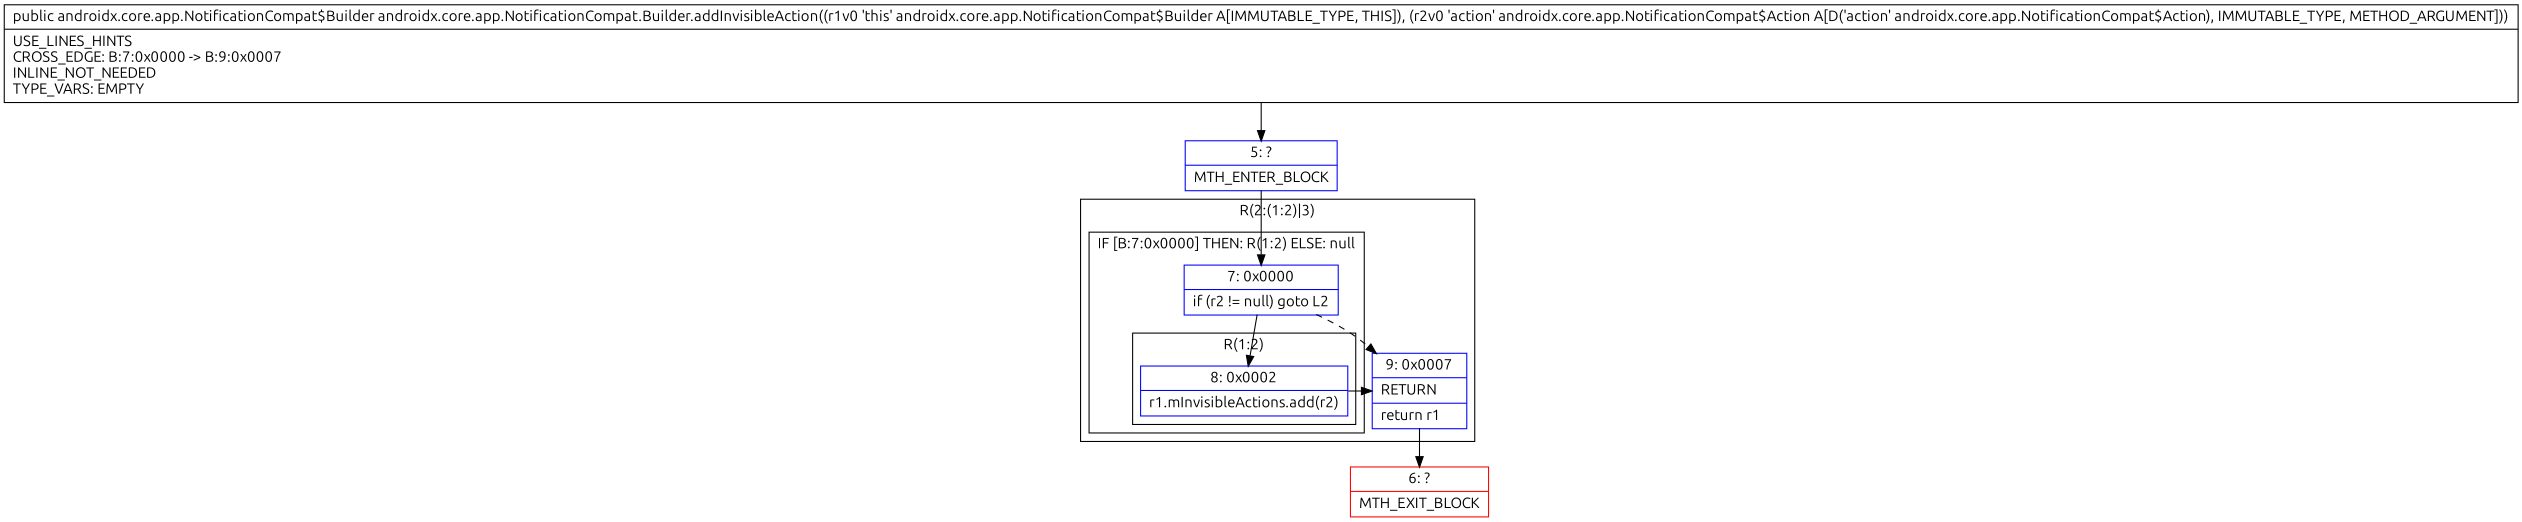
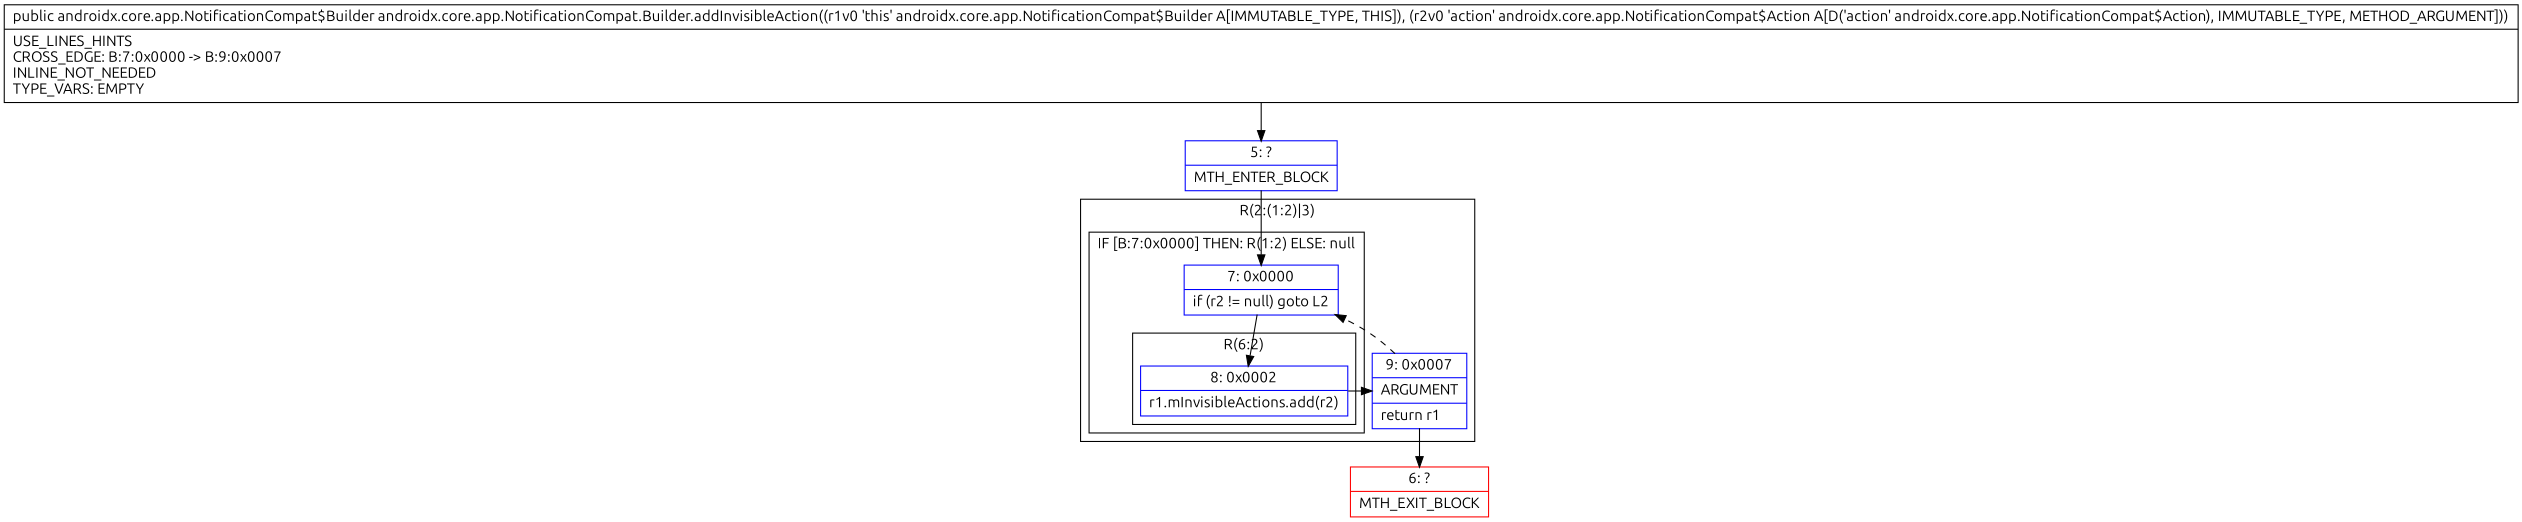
edge "7: 0x0000" -> "9: 0x0007": reversed
cluster "R(1:2)": label "R(1:2)" -> "R(6:2)"
node "9: 0x0007": text "RETURN" -> "ARGUMENT"
